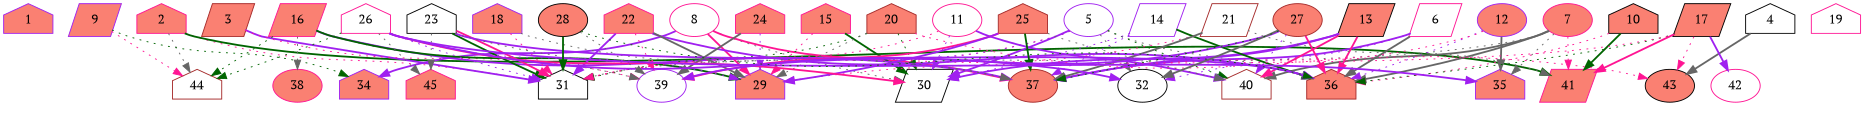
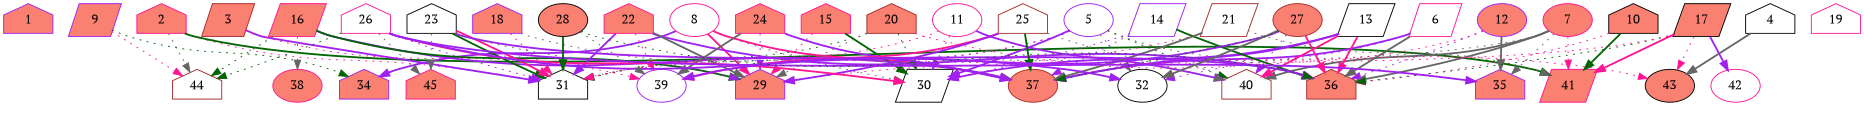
node "25": fillcolor salmon -> white
node "13": fillcolor salmon -> white
edge "16" -> "39": removed
edge "24" -> "37": added
